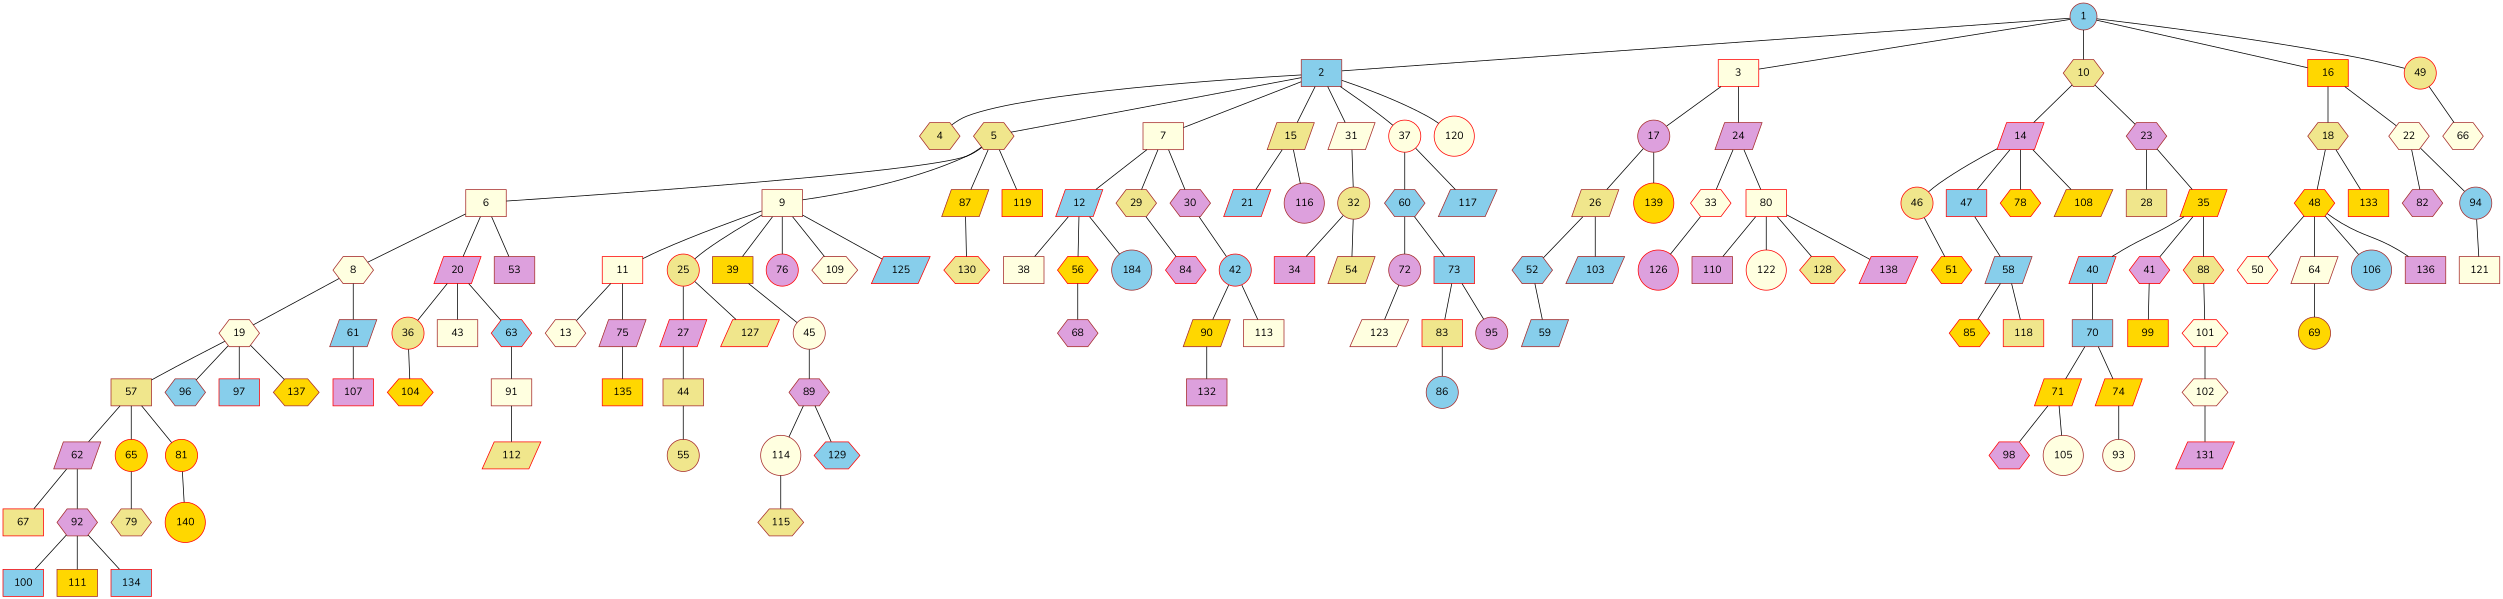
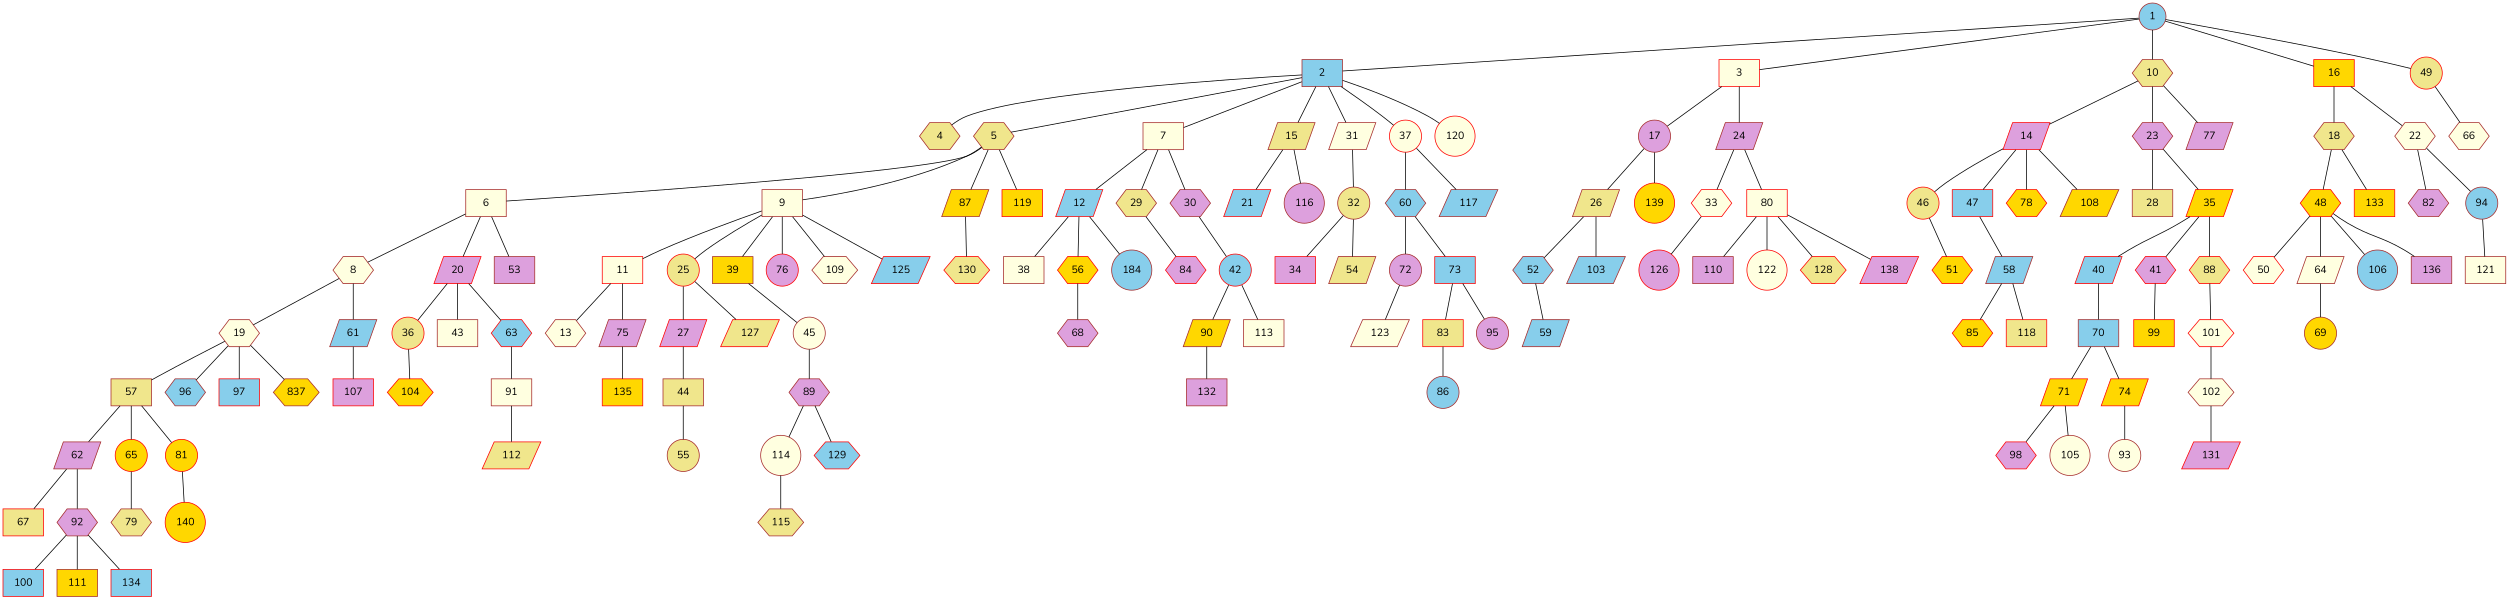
node "77": added
node "137": label "137" -> "837"
